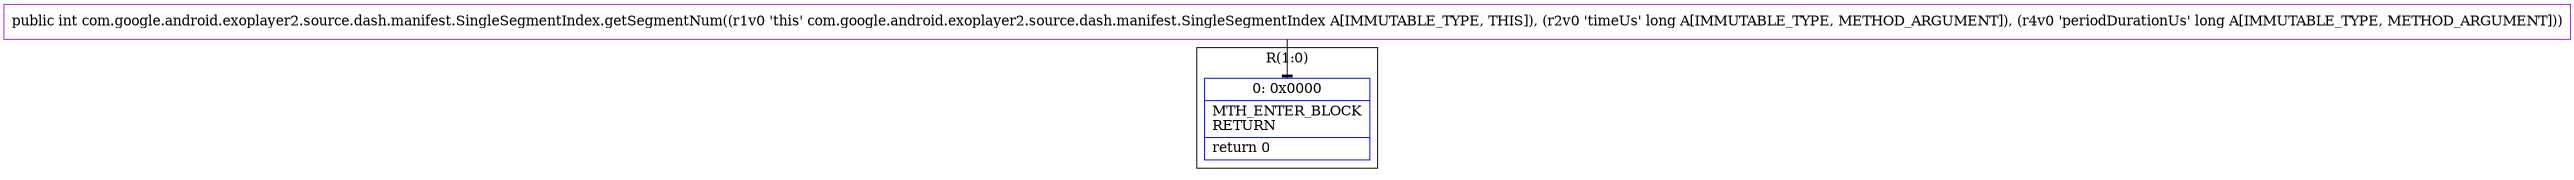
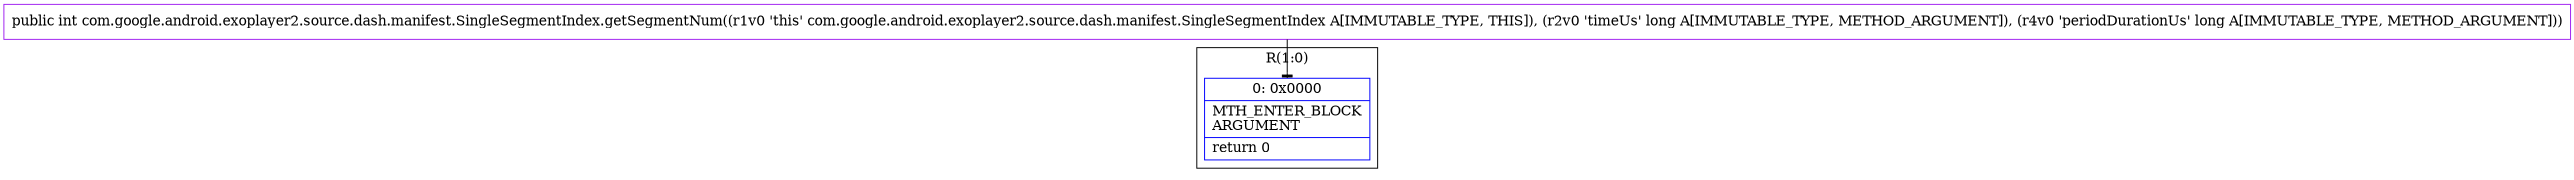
node "0: 0x0000": text "RETURN" -> "ARGUMENT"
